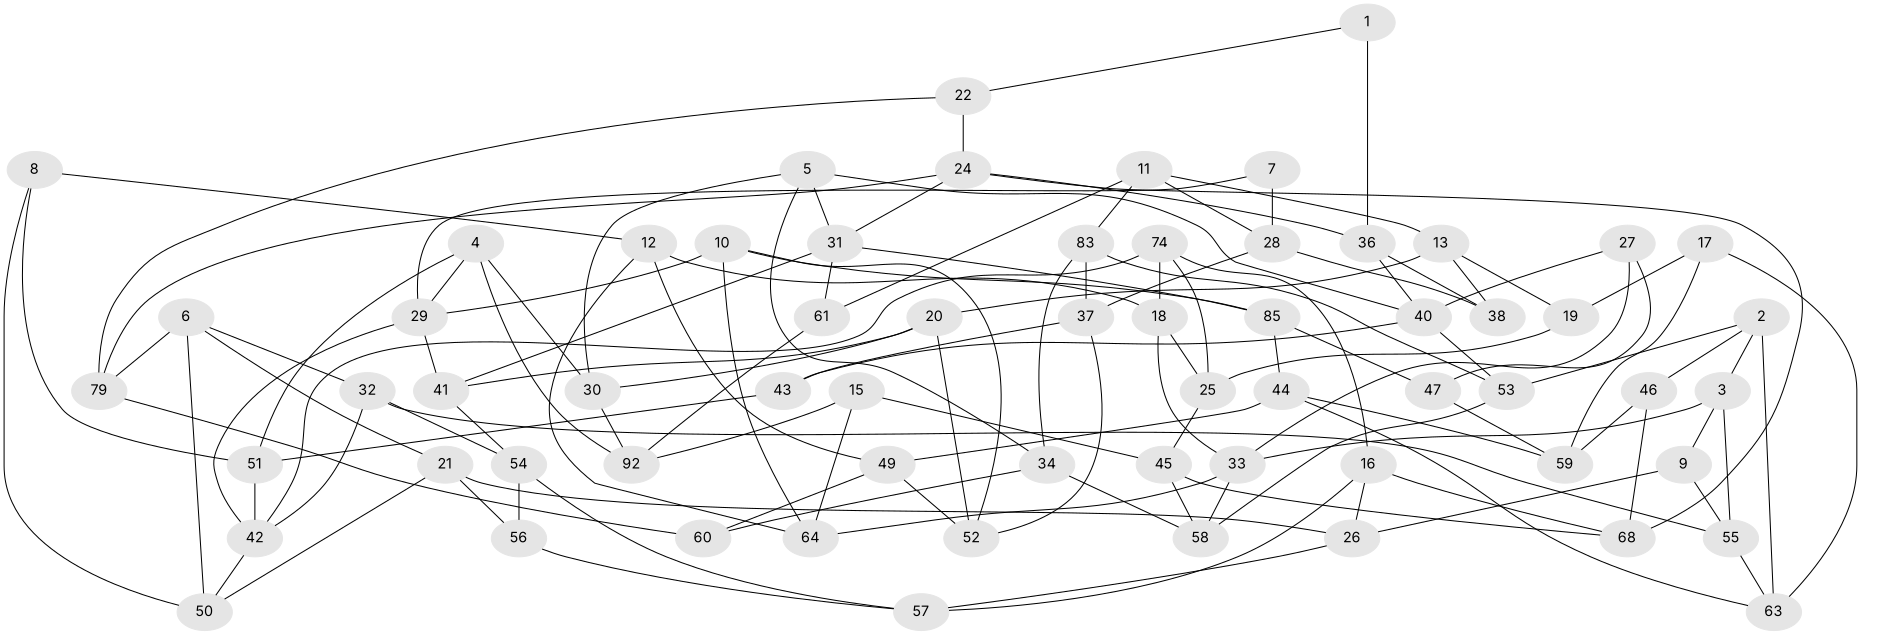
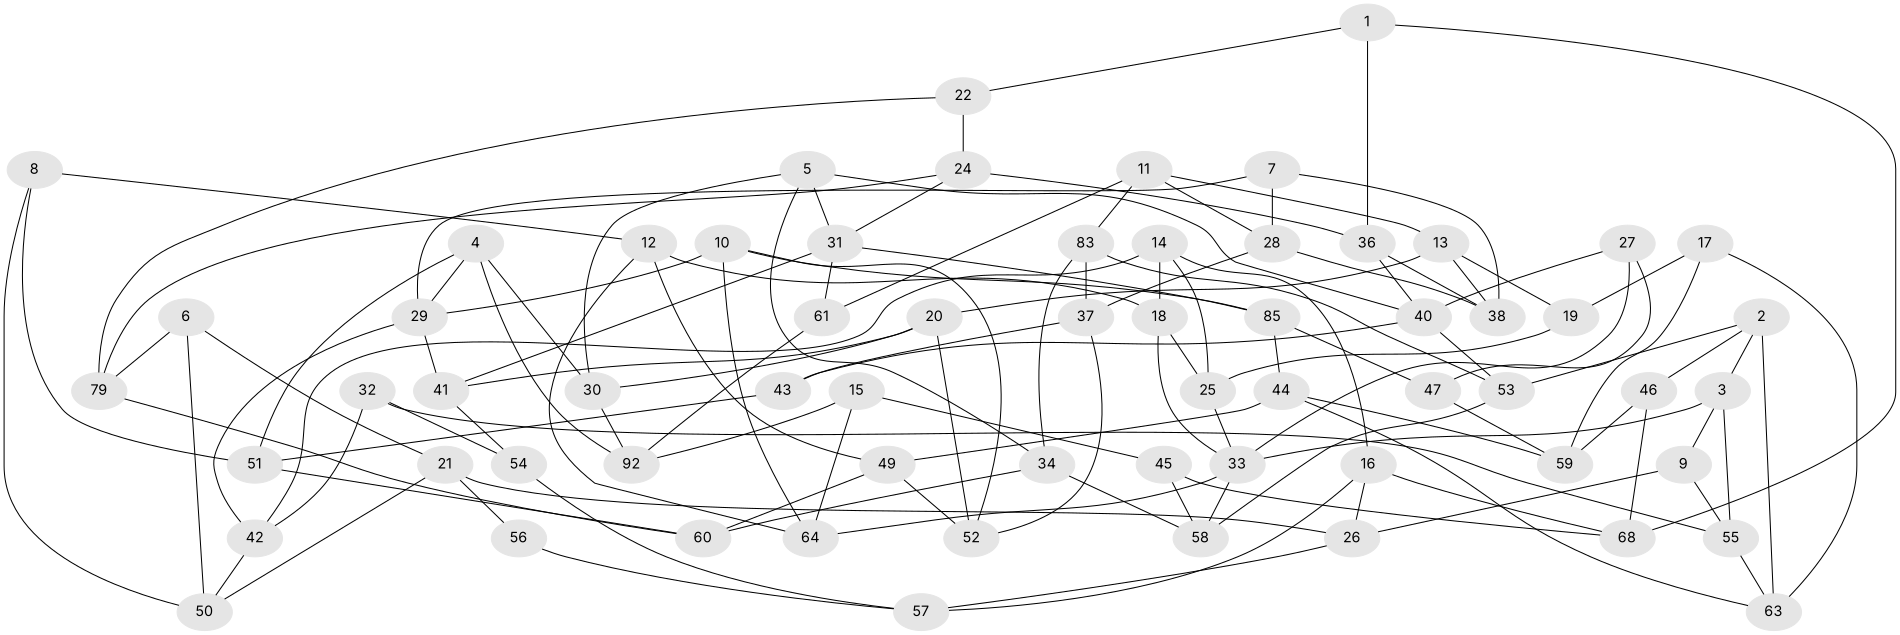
edge "7" -- "38": added
edge "24" -- "68": now "1" -- "68"
node "74": label "74" -> "14"
edge "6" -- "32": removed
edge "25" -- "45": now "25" -- "33"
edge "54" -- "56": removed
edge "51" -- "42": now "51" -- "60"
